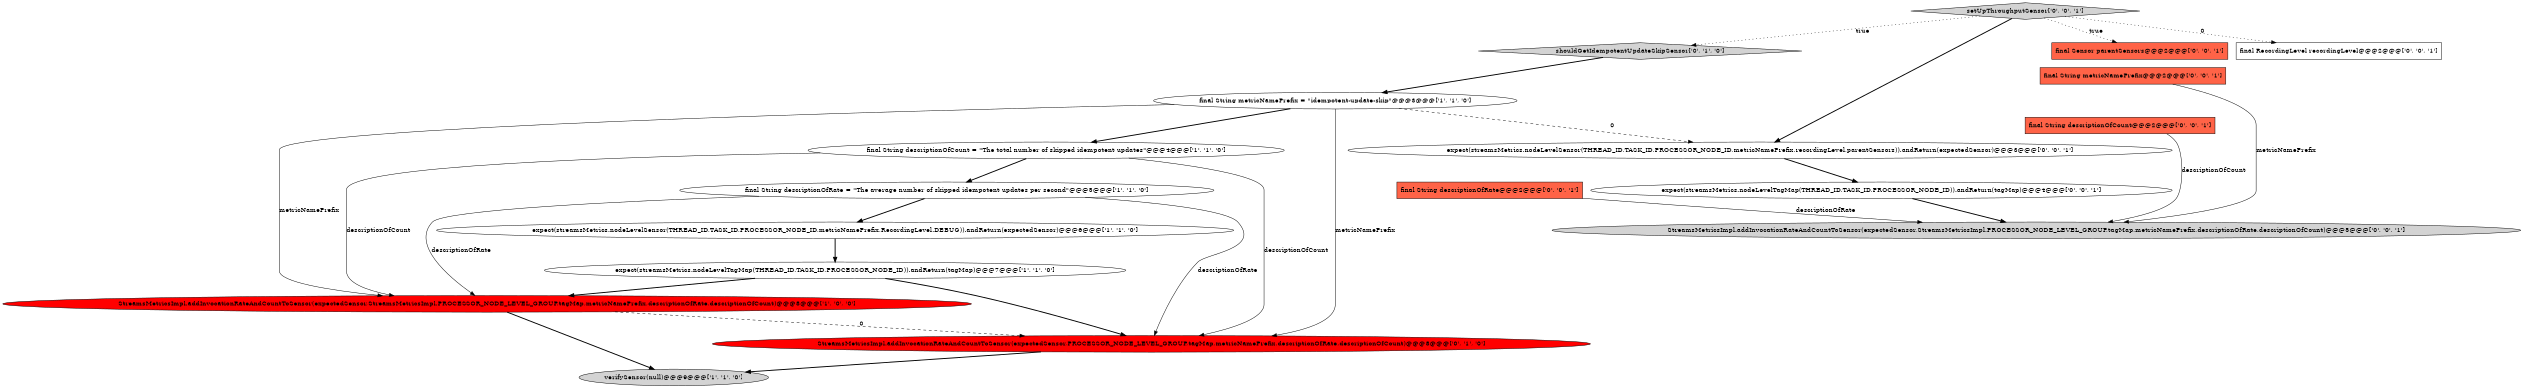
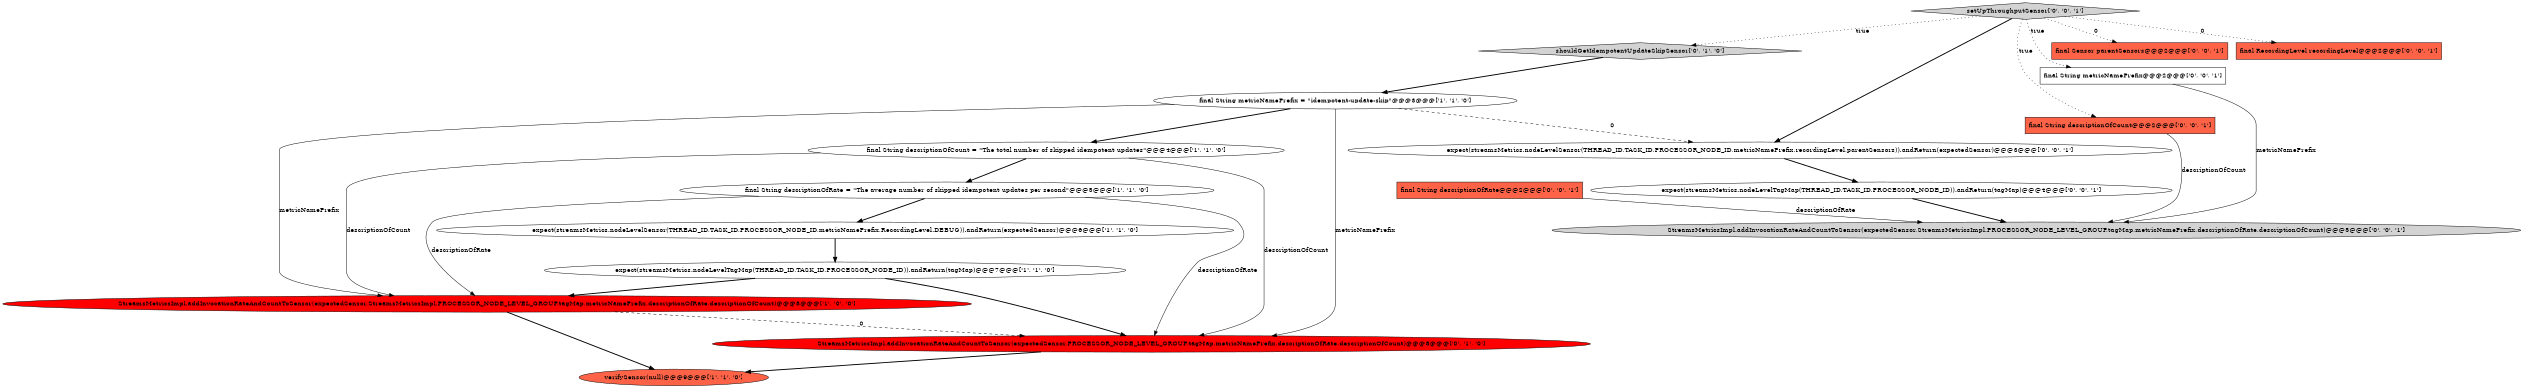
edge "setUpThroughputSensor['0', '0', '1']" -> "final Sensor parentSensors@@@2@@@['0', '0', '1']": label "true" -> "0"
edge "setUpThroughputSensor['0', '0', '1']" -> "final String metricNamePrefix@@@2@@@['0', '0', '1']": added, label "true"
node "final RecordingLevel recordingLevel@@@2@@@['0', '0', '1']": fillcolor white -> tomato
node "final String metricNamePrefix@@@2@@@['0', '0', '1']": fillcolor tomato -> white
edge "setUpThroughputSensor['0', '0', '1']" -> "final String descriptionOfCount@@@2@@@['0', '0', '1']": added, label "true"
node "verifySensor(null)@@@9@@@['1', '1', '0']": fillcolor lightgray -> tomato
